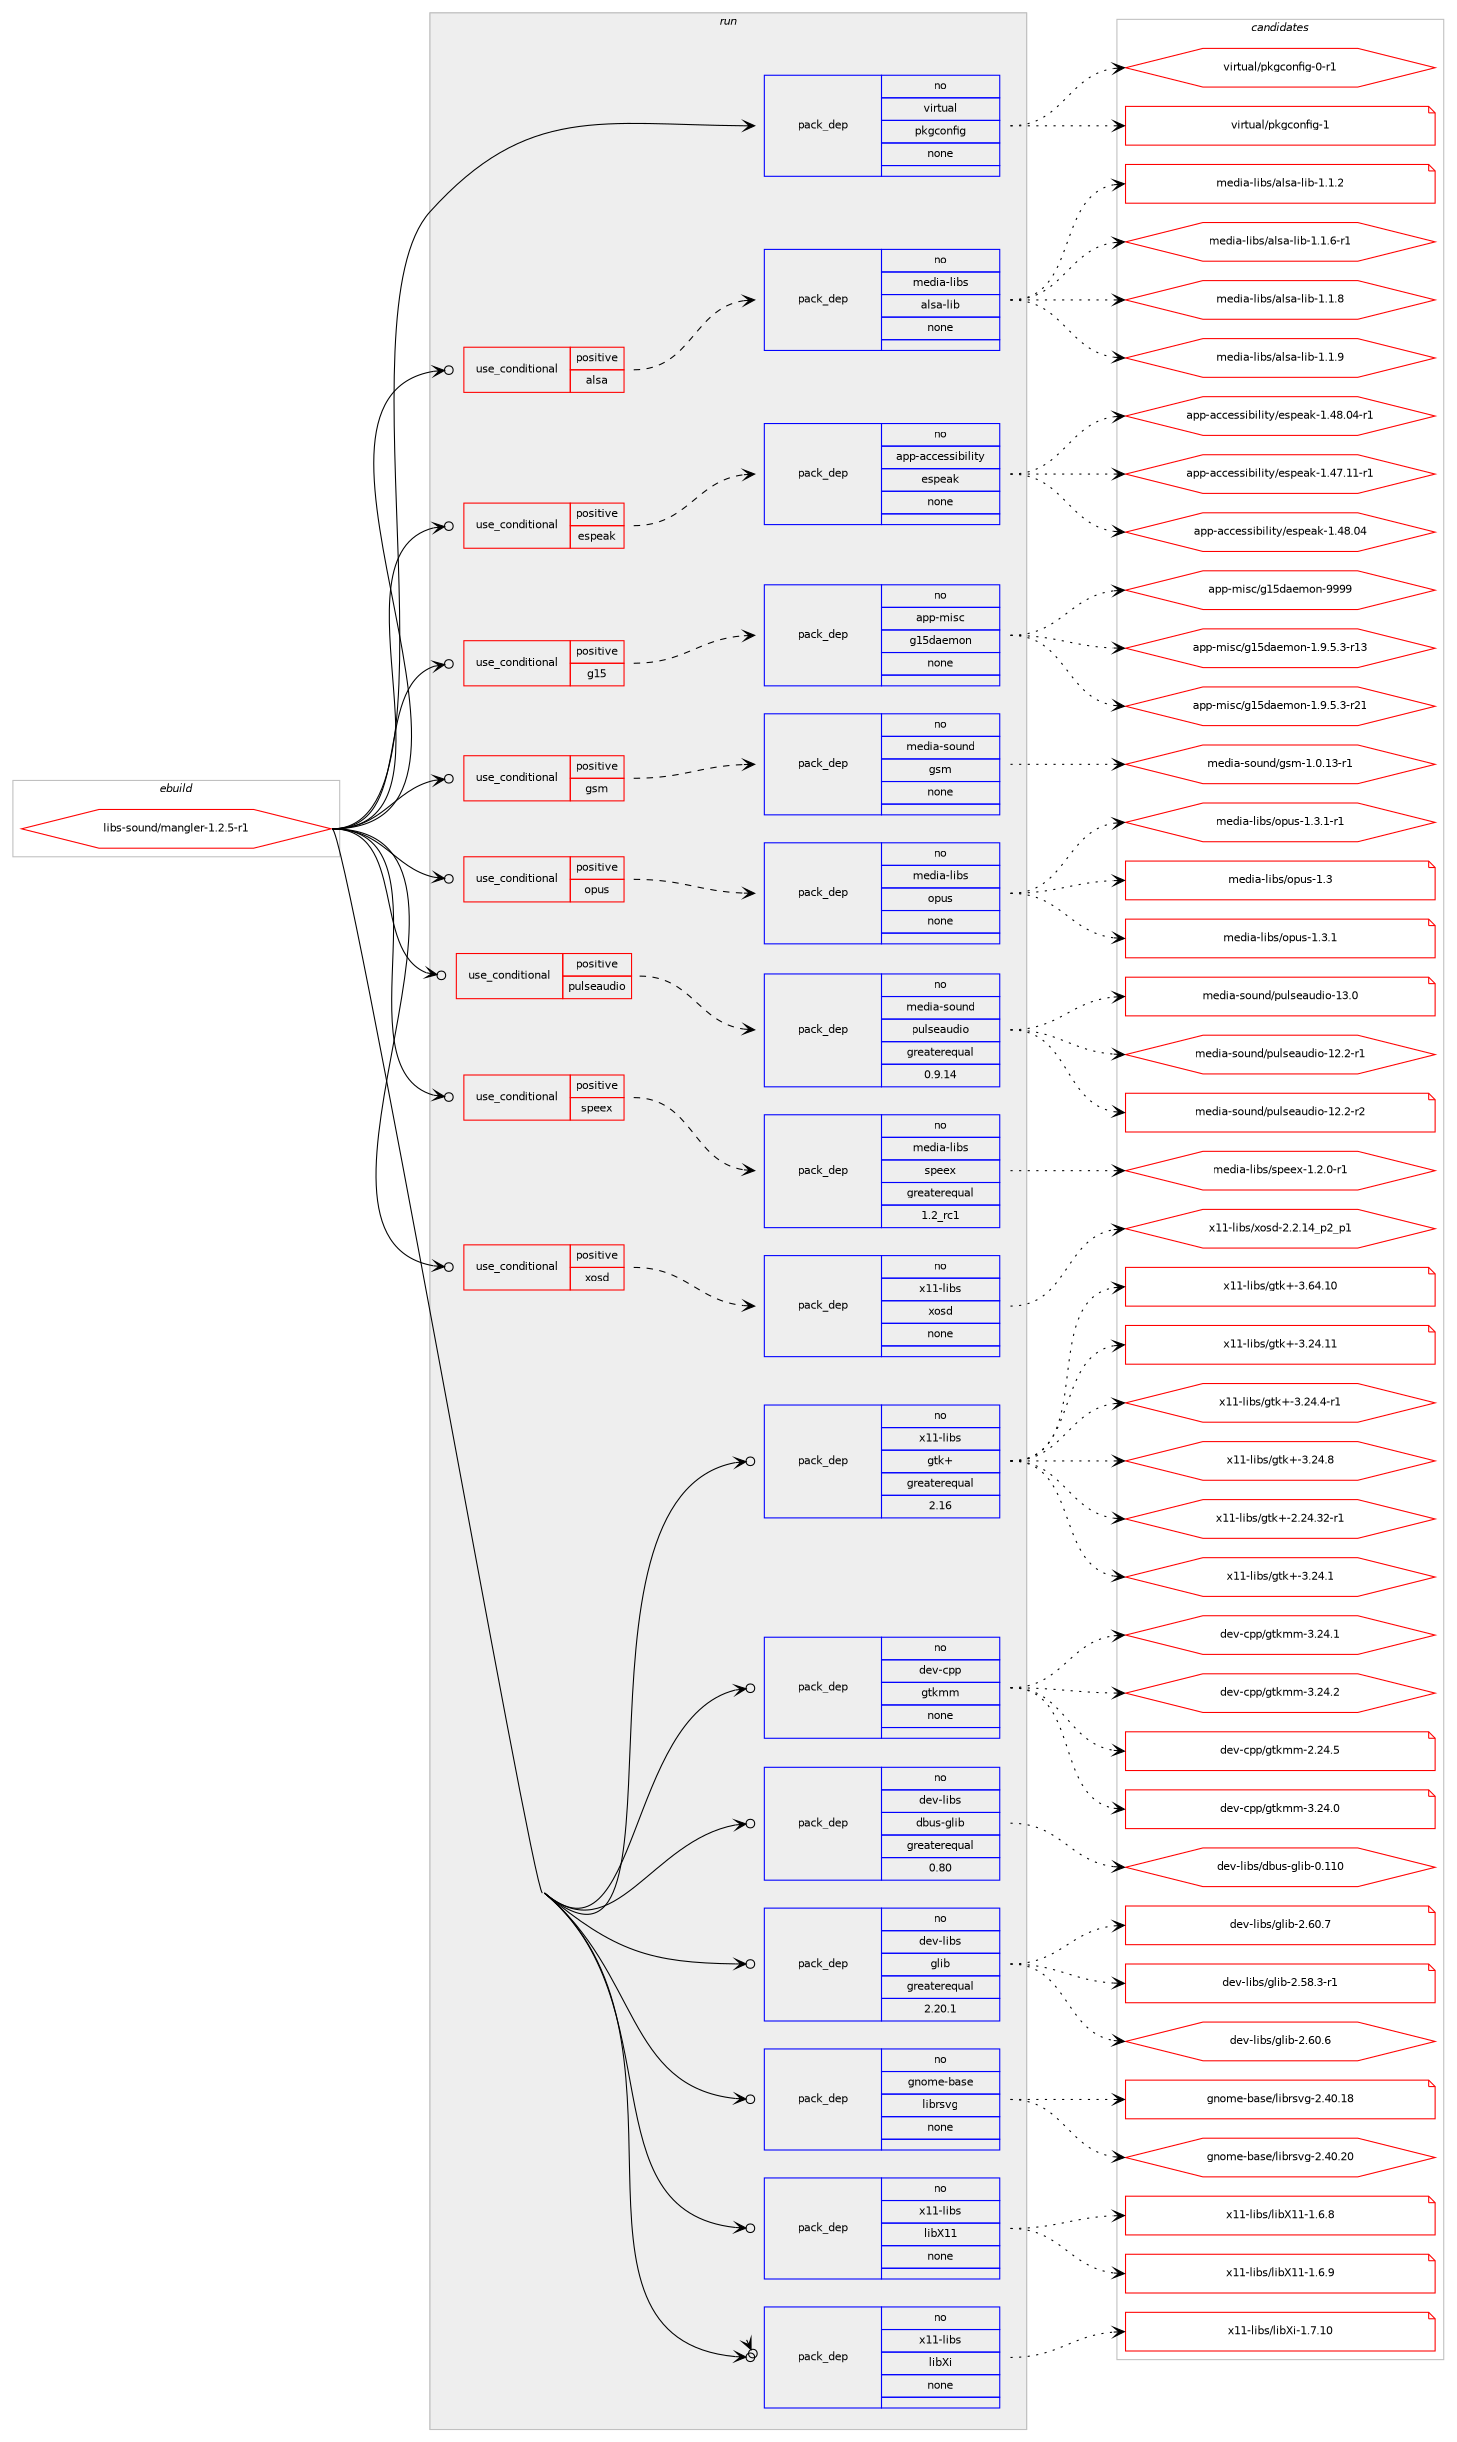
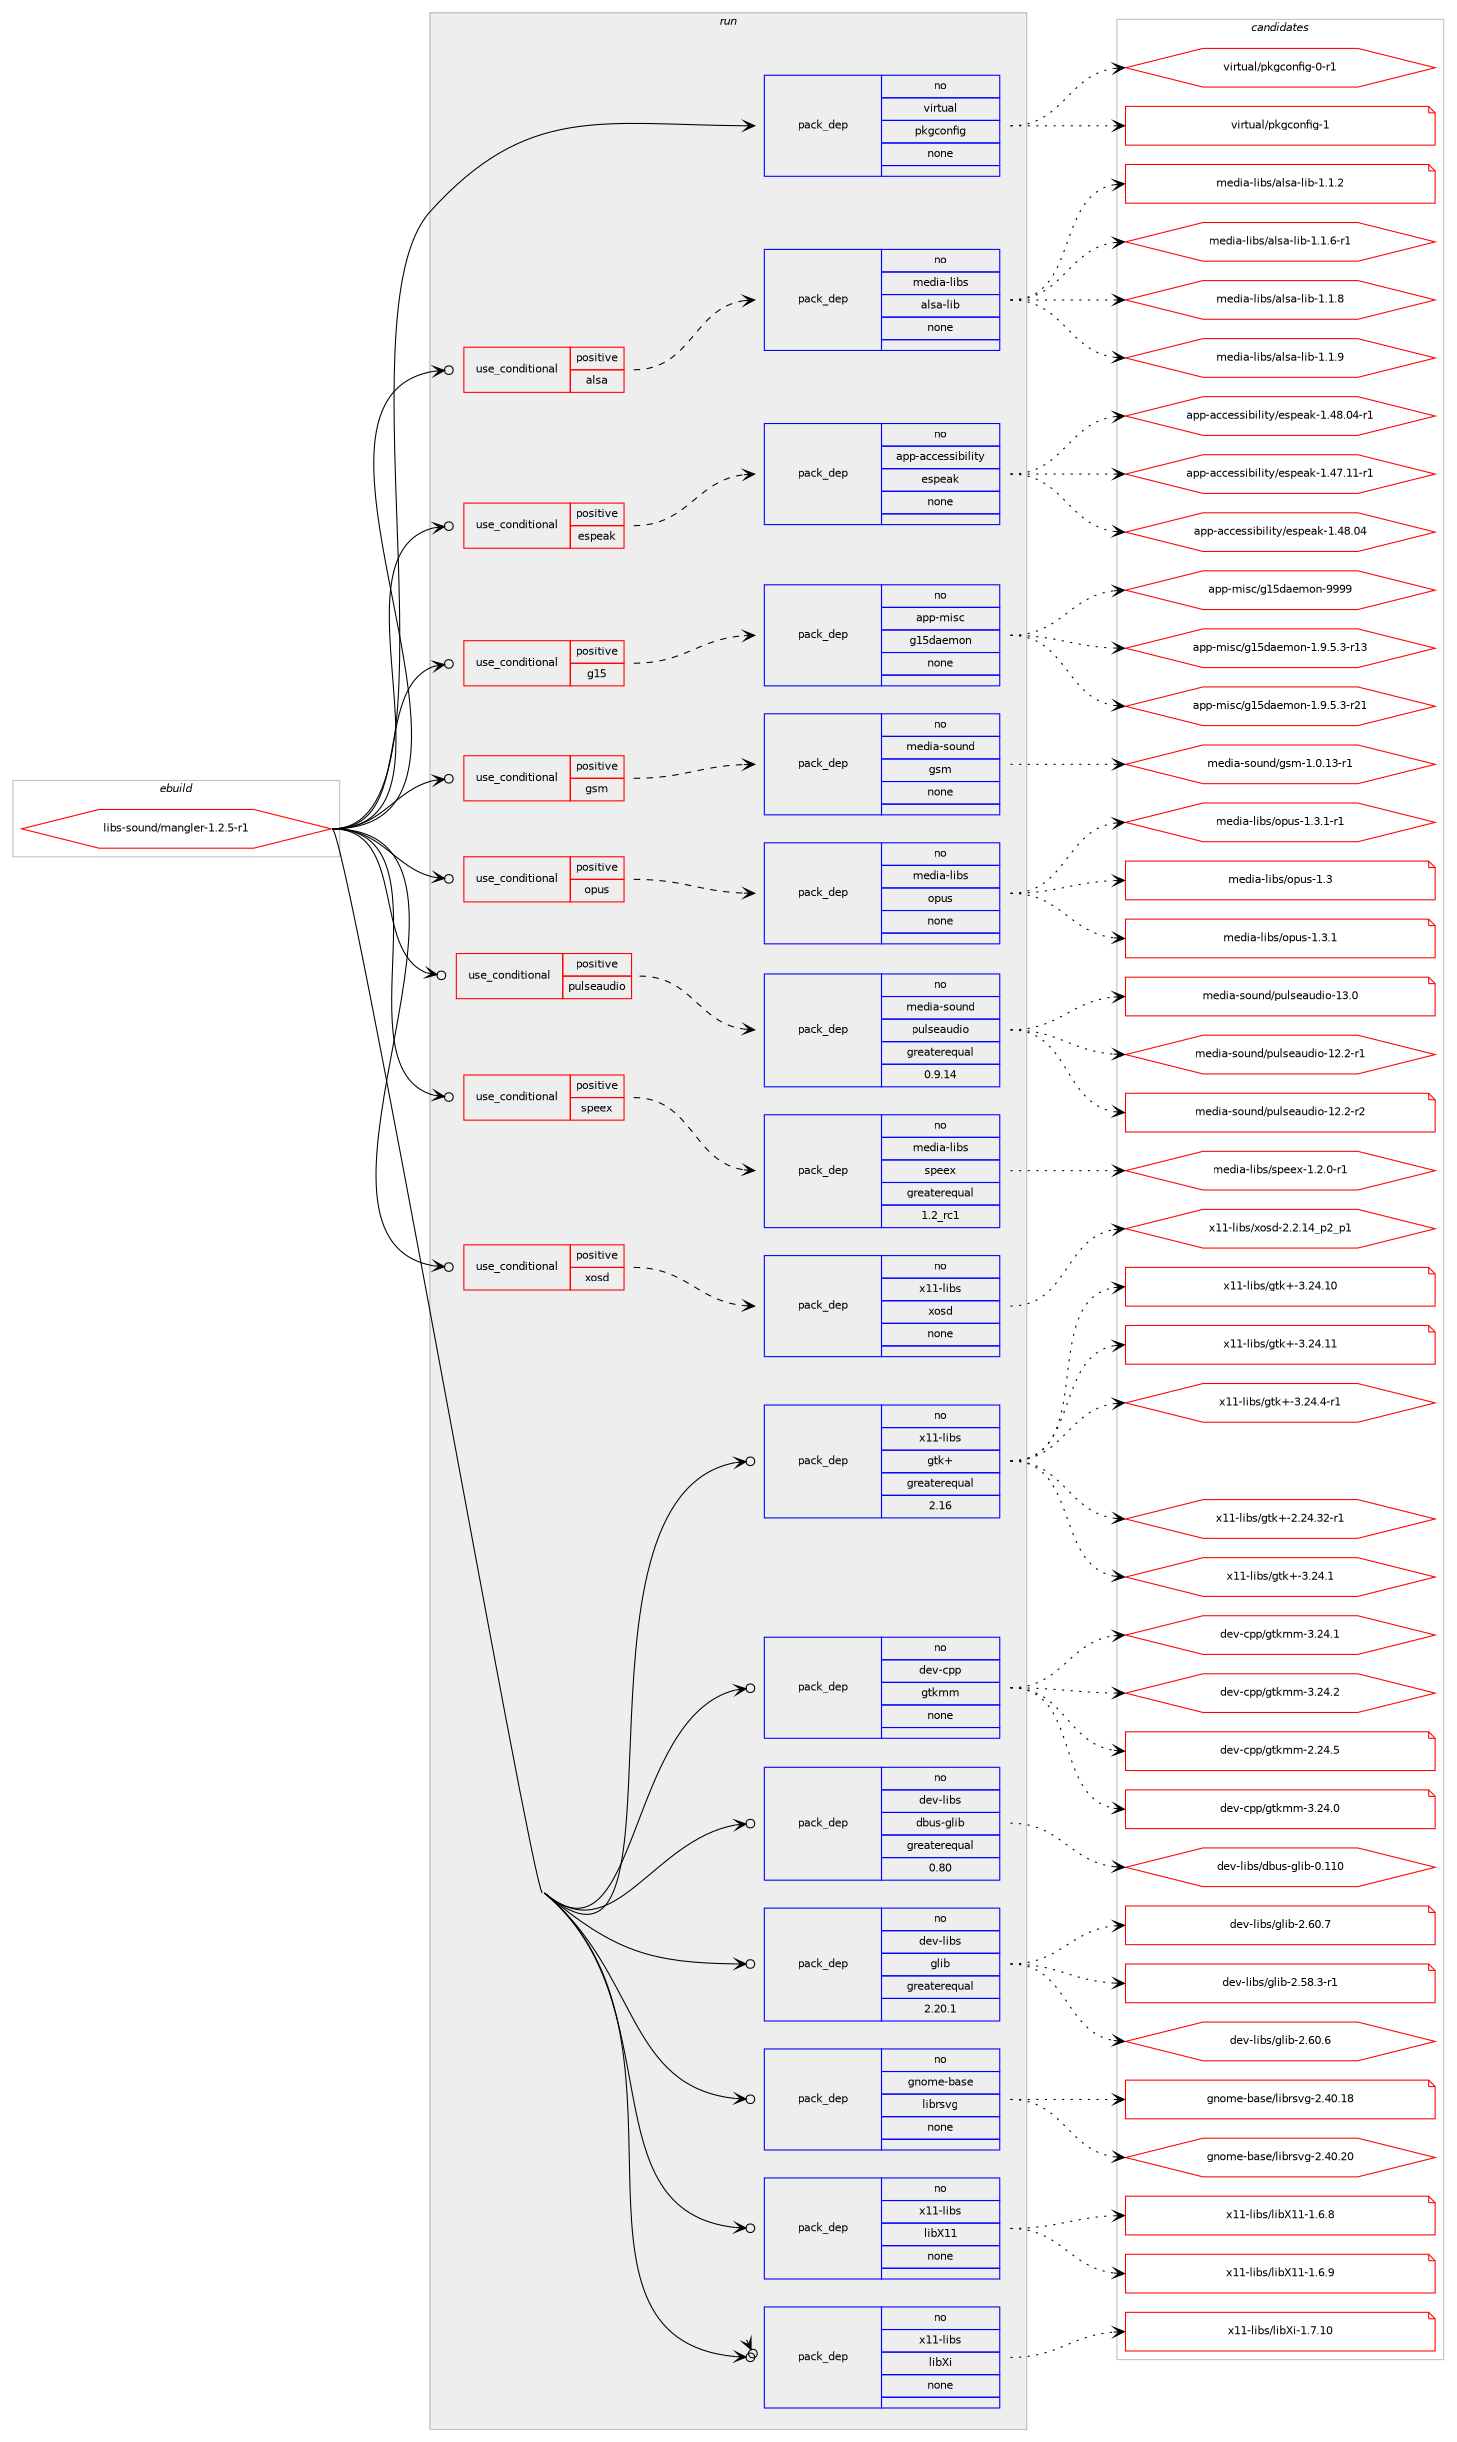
node "x11-libs/gtk+-3.64.10": label "x11-libs/gtk+-3.64.10" -> "x11-libs/gtk+-3.24.10"
node "x11-libs/gtk+-3.24.8": removed
